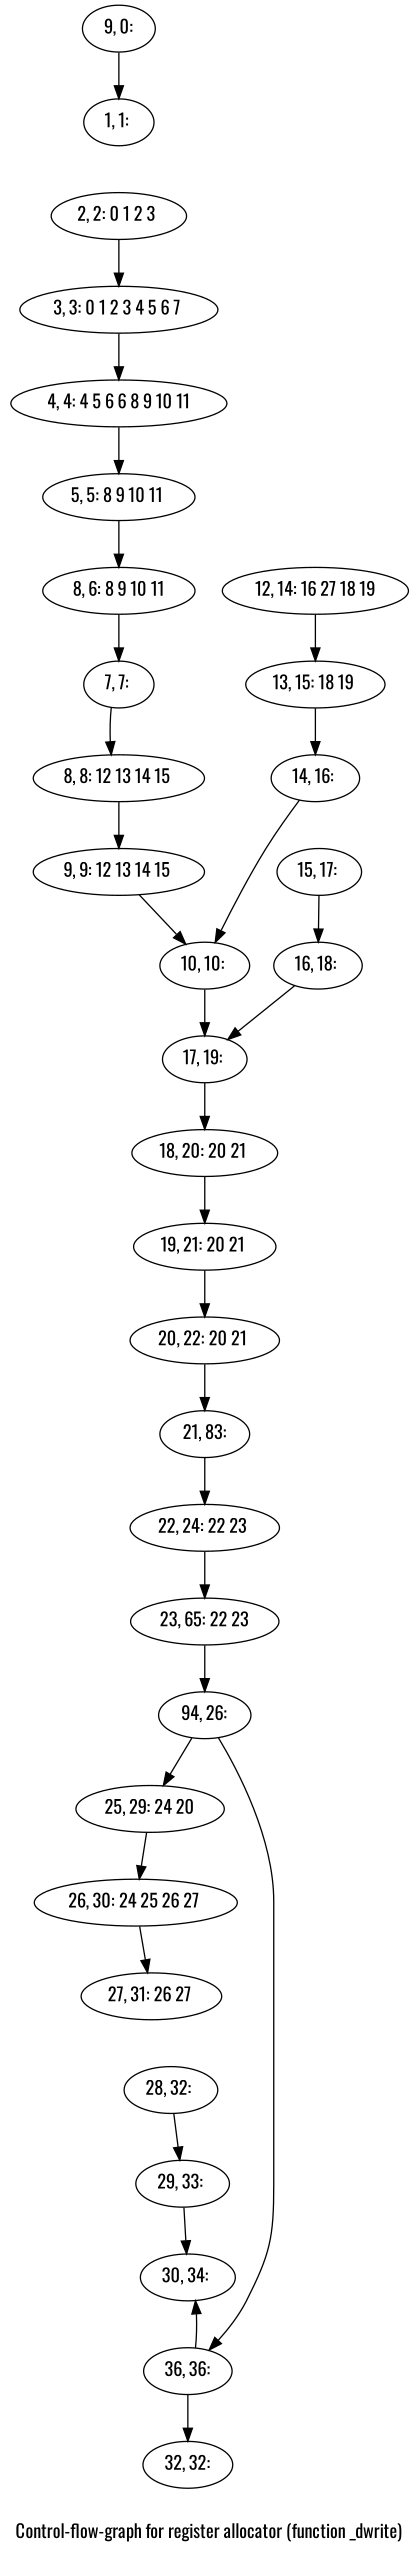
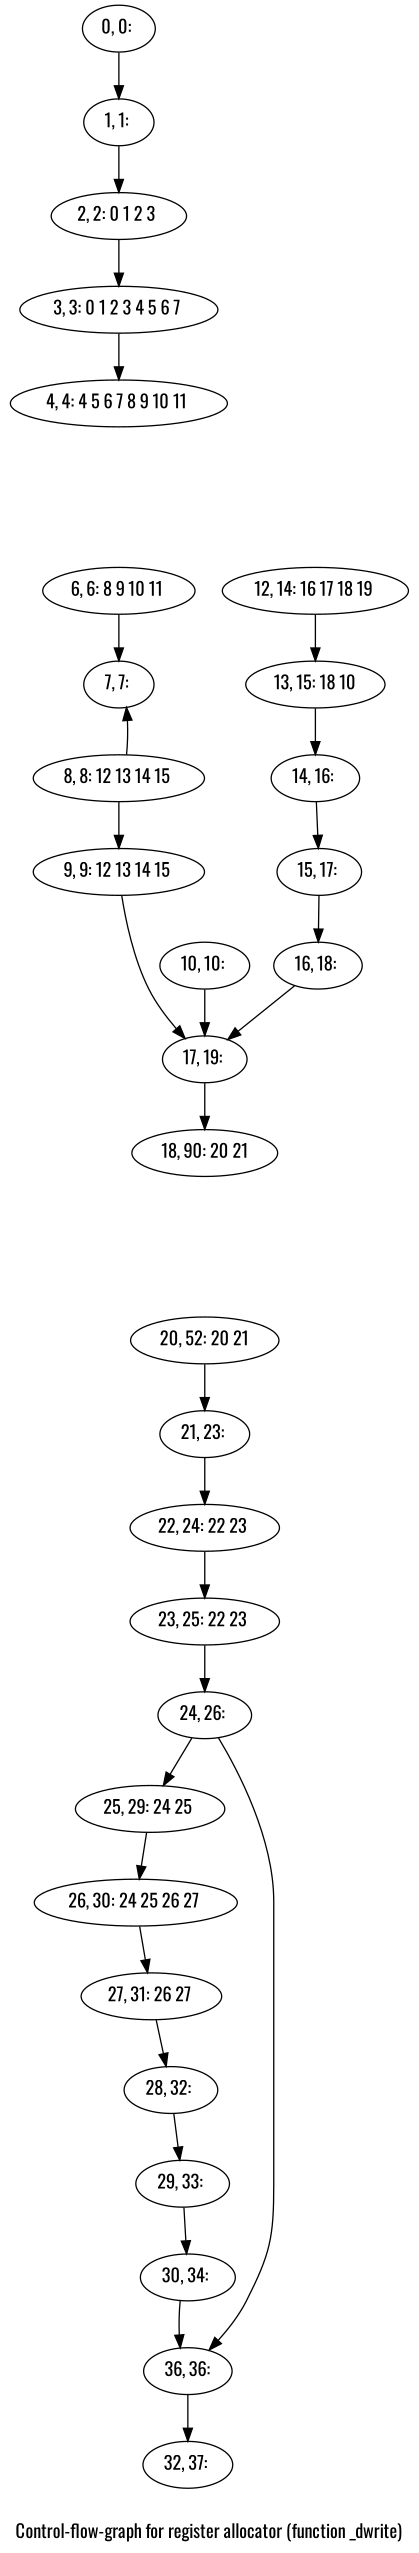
node "9, 0:": label "9, 0:" -> "0, 0:"
edge "1, 1:" -> "2, 2: 0 1 2 3": added
node "4, 4: 4 5 6 6 8 9 10 11": label "4, 4: 4 5 6 6 8 9 10 11" -> "4, 4: 4 5 6 7 8 9 10 11"
node "5, 5: 8 9 10 11": removed
node "8, 6: 8 9 10 11": label "8, 6: 8 9 10 11" -> "6, 6: 8 9 10 11"
node "12, 14: 16 27 18 19": label "12, 14: 16 27 18 19" -> "12, 14: 16 17 18 19"
node "13, 15: 18 19": label "13, 15: 18 19" -> "13, 15: 18 10"
edge "7, 7:" -> "8, 8: 12 13 14 15": reversed
edge "14, 16:" -> "10, 10:": now "14, 16:" -> "15, 17:"
edge "9, 9: 12 13 14 15" -> "10, 10:": now "9, 9: 12 13 14 15" -> "17, 19:"
node "18, 20: 20 21": label "18, 20: 20 21" -> "18, 90: 20 21"
node "19, 21: 20 21": removed
node "20, 22: 20 21": label "20, 22: 20 21" -> "20, 52: 20 21"
node "21, 83:": label "21, 83:" -> "21, 23:"
node "23, 65: 22 23": label "23, 65: 22 23" -> "23, 25: 22 23"
node "94, 26:": label "94, 26:" -> "24, 26:"
node "25, 29: 24 20": label "25, 29: 24 20" -> "25, 29: 24 25"
edge "27, 31: 26 27" -> "28, 32:": added
edge "36, 36:" -> "30, 34:": reversed
node "32, 32:": label "32, 32:" -> "32, 37:"
